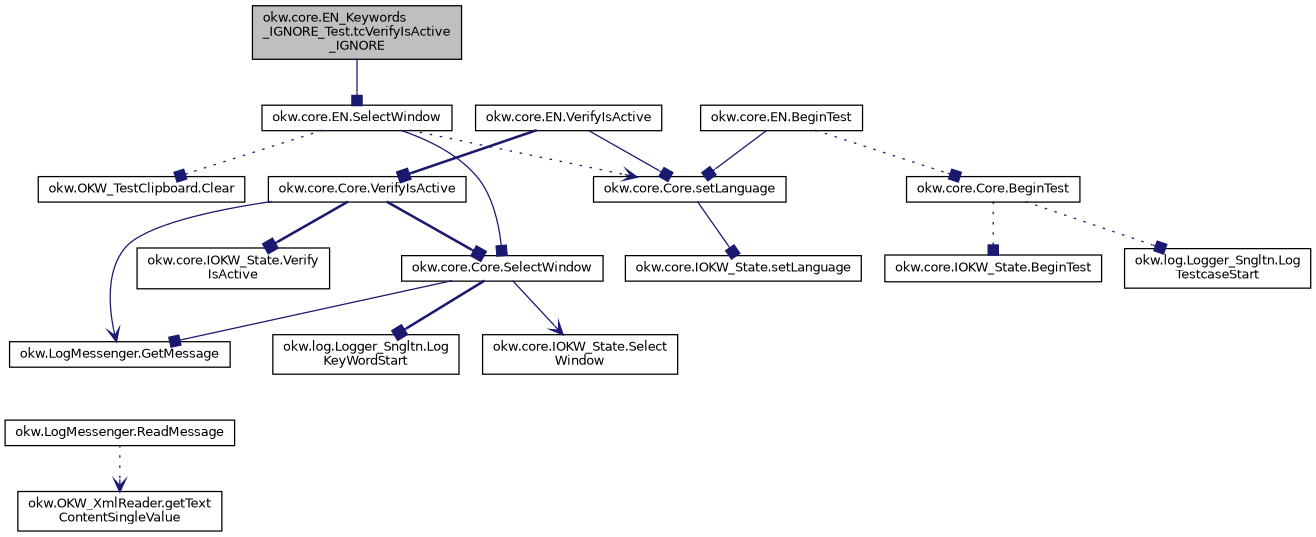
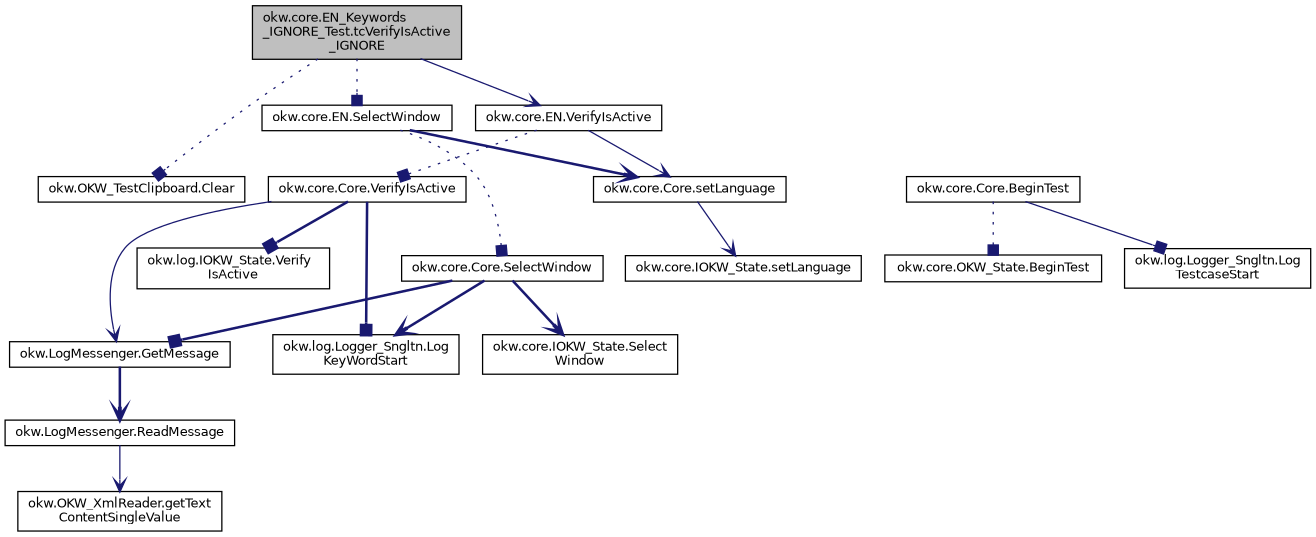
edge "okw.core.EN_Keywords _IGNORE_Test.tcVerifyIsActive _IGNORE" -> "okw.core.EN.SelectWindow": style solid -> dotted
edge "okw.core.EN_Keywords _IGNORE_Test.tcVerifyIsActive _IGNORE" -> "okw.core.EN.VerifyIsActive": added
node "okw.core.EN.BeginTest": removed
edge "okw.core.EN.VerifyIsActive" -> "okw.core.Core.setLanguage": arrowhead box -> vee
edge "okw.core.EN.SelectWindow" -> "okw.OKW_TestClipboard.Clear": now "okw.core.EN_Keywords _IGNORE_Test.tcVerifyIsActive _IGNORE" -> "okw.OKW_TestClipboard.Clear"
edge "okw.core.EN.VerifyIsActive" -> "okw.core.Core.VerifyIsActive": style bold -> dotted
edge "okw.core.EN.SelectWindow" -> "okw.core.Core.setLanguage": style dotted -> bold
edge "okw.core.EN.SelectWindow" -> "okw.core.Core.SelectWindow": style solid -> dotted
edge "okw.core.Core.BeginTest" -> "okw.log.Logger_Sngltn.Log TestcaseStart": style dotted -> solid
edge "okw.core.Core.setLanguage" -> "okw.core.IOKW_State.setLanguage": arrowhead box -> vee
edge "okw.core.Core.VerifyIsActive" -> "okw.core.Core.SelectWindow": now "okw.core.Core.VerifyIsActive" -> "okw.log.Logger_Sngltn.Log KeyWordStart"
node "okw.core.IOKW_State.Verify IsActive": label "okw.core.IOKW_State.Verify IsActive" -> "okw.log.IOKW_State.Verify IsActive"
node "okw.core.IOKW_State.BeginTest": label "okw.core.IOKW_State.BeginTest" -> "okw.core.OKW_State.BeginTest"
edge "okw.core.Core.SelectWindow" -> "okw.core.IOKW_State.Select Window": style solid -> bold
edge "okw.core.Core.SelectWindow" -> "okw.log.Logger_Sngltn.Log KeyWordStart": arrowhead box -> vee
edge "okw.core.Core.SelectWindow" -> "okw.LogMessenger.GetMessage": style solid -> bold
edge "okw.LogMessenger.GetMessage" -> "okw.LogMessenger.ReadMessage": added
edge "okw.LogMessenger.ReadMessage" -> "okw.OKW_XmlReader.getText ContentSingleValue": style dotted -> solid
